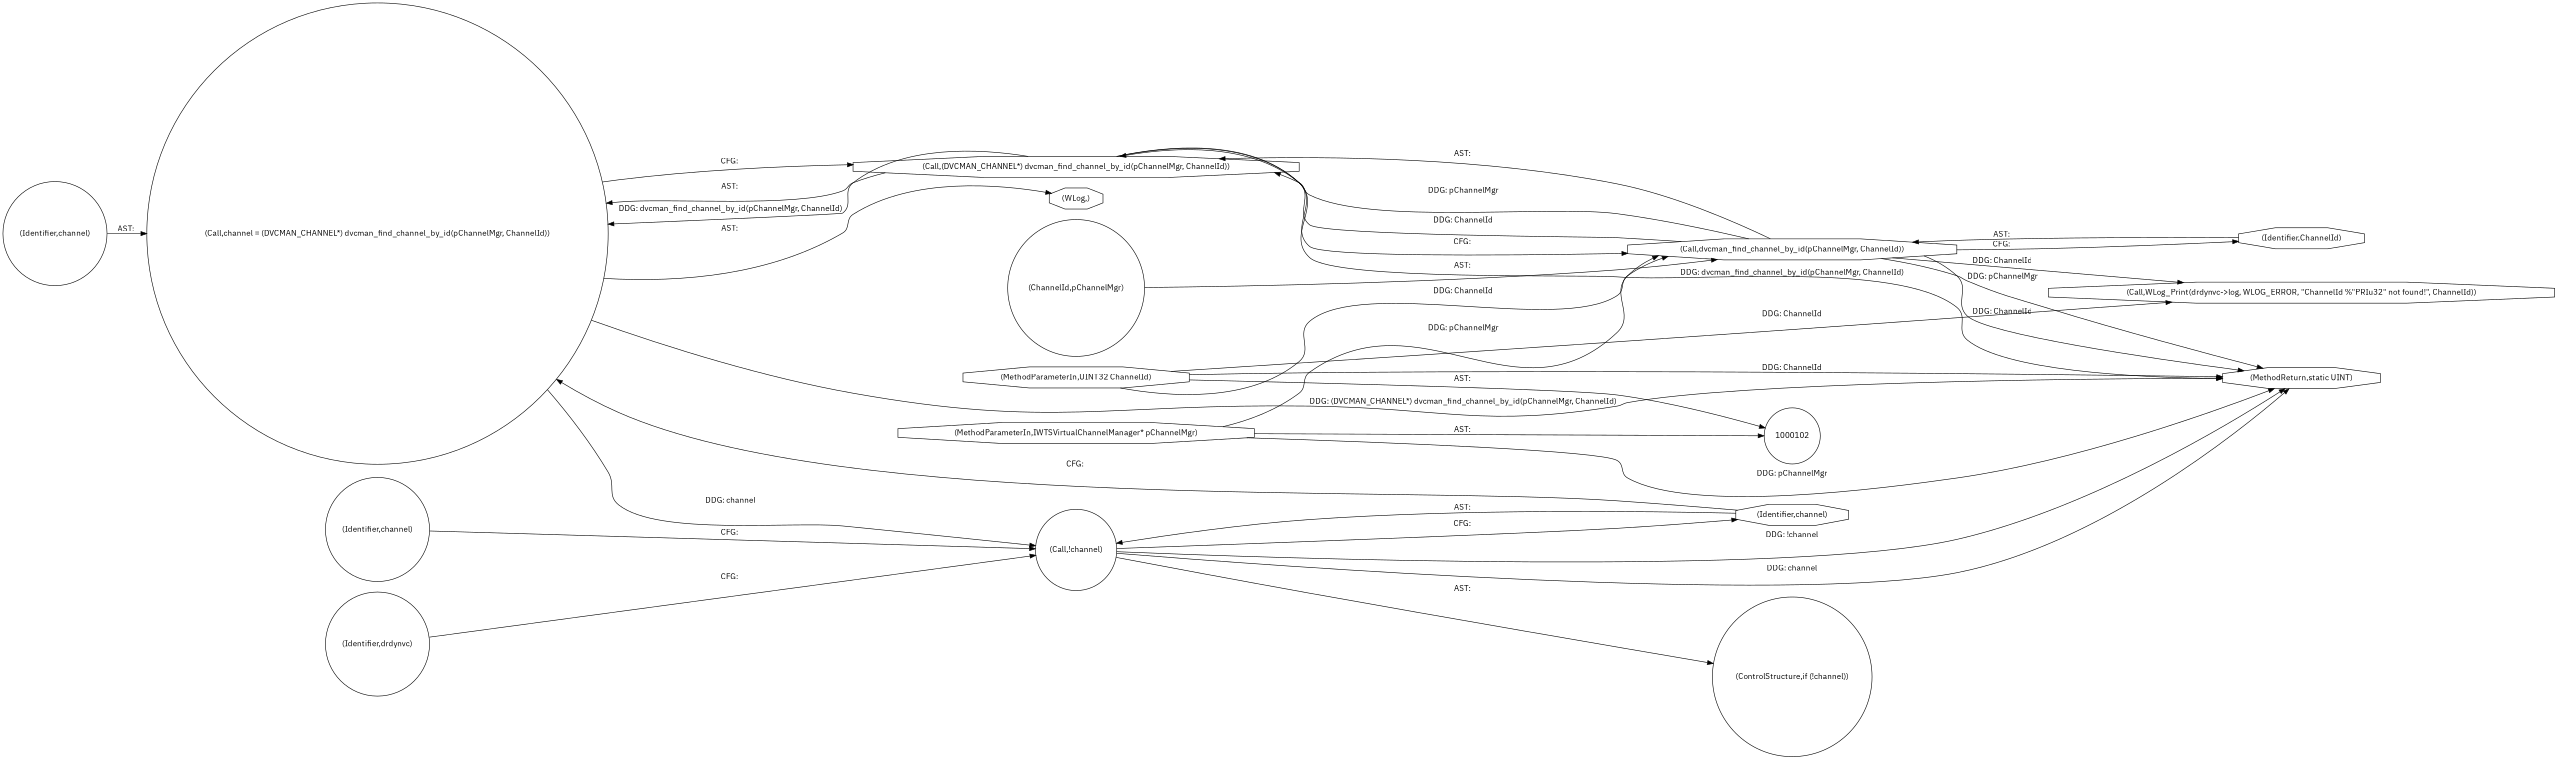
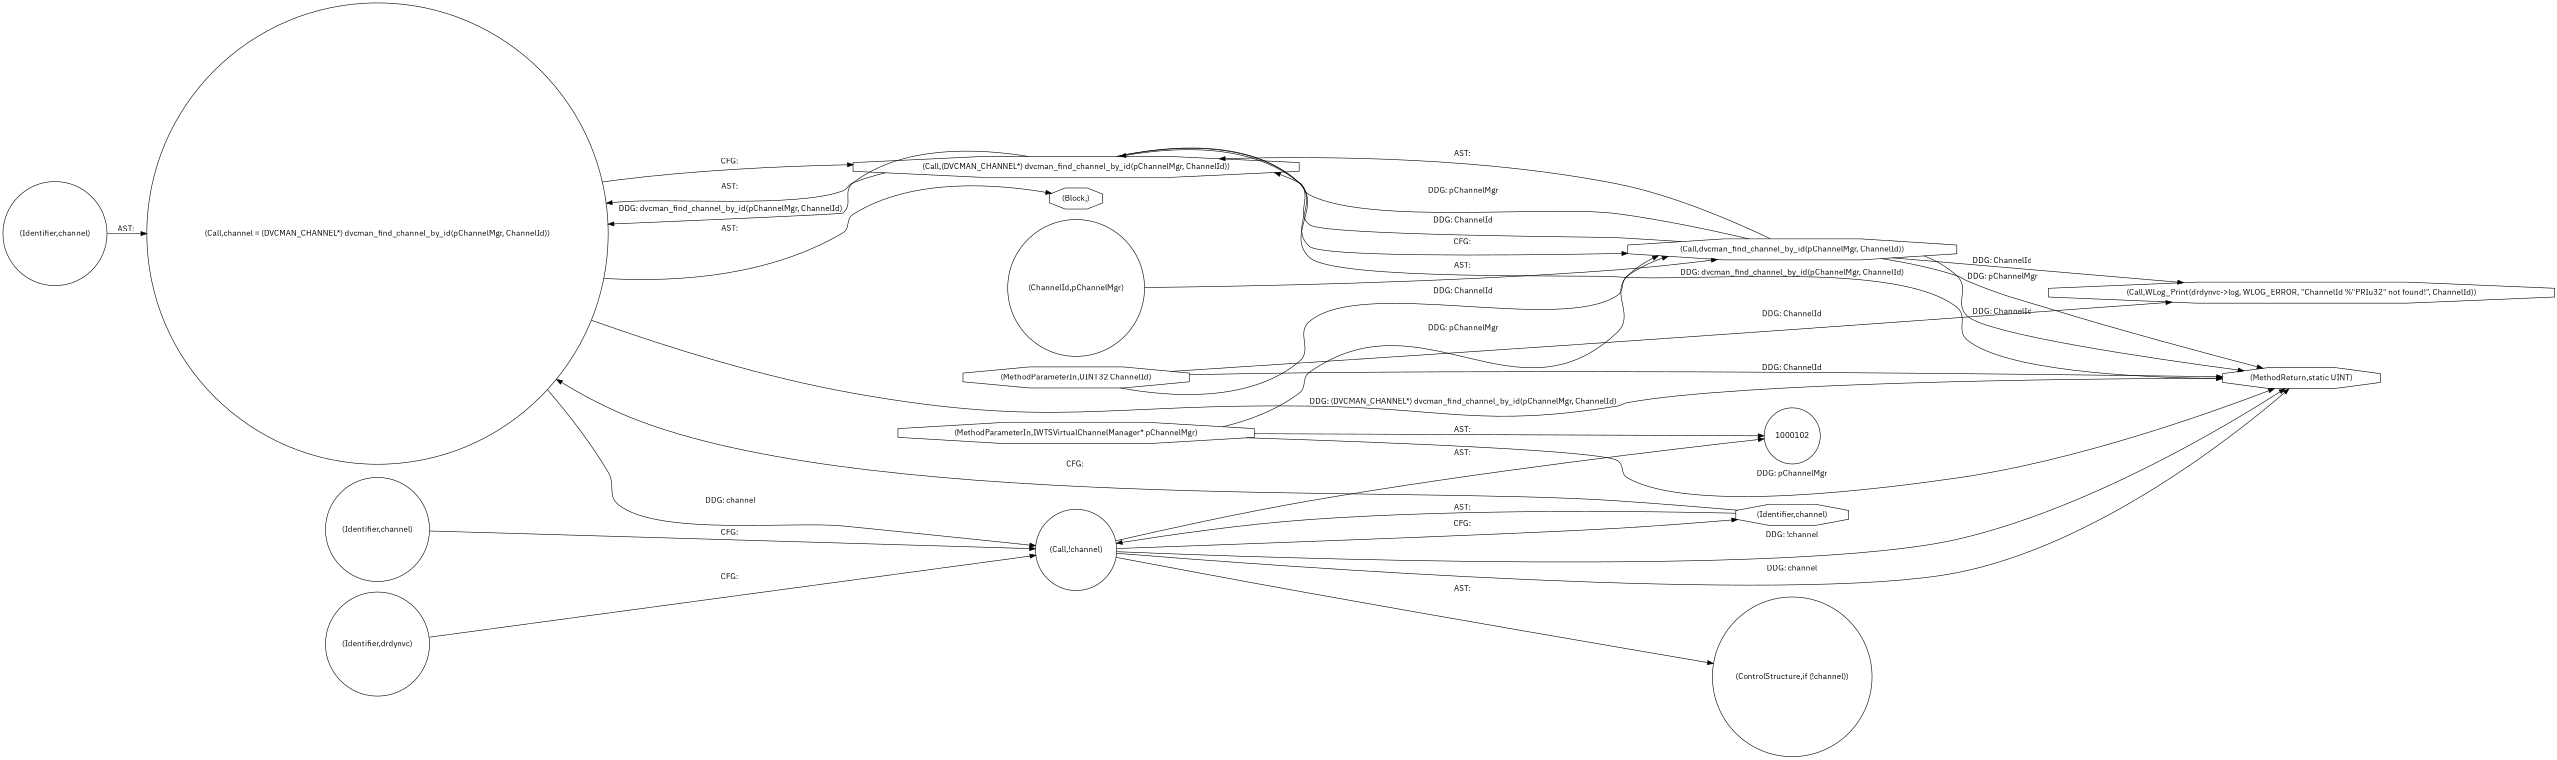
node "(WLog,)": label "(WLog,)" -> "(Block,)"
node "(Identifier,ChannelId)": removed
edge "(MethodParameterIn,UINT32 ChannelId)" -> "1000102": now "(Call,!channel)" -> "1000102"
